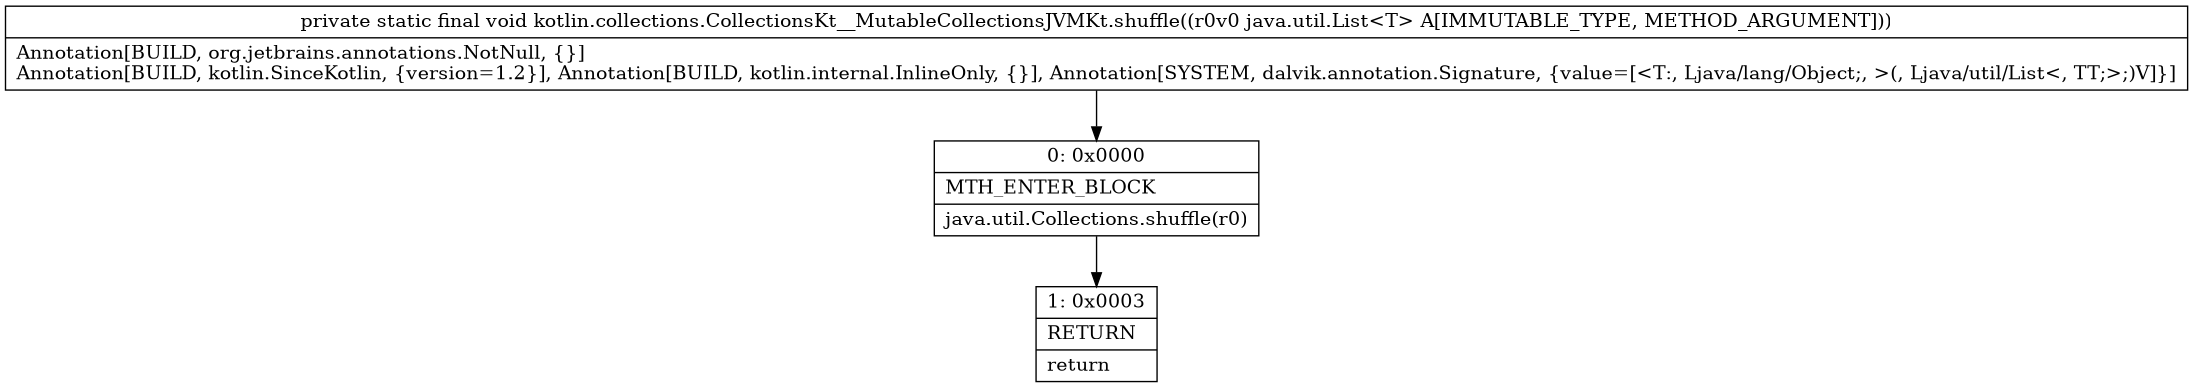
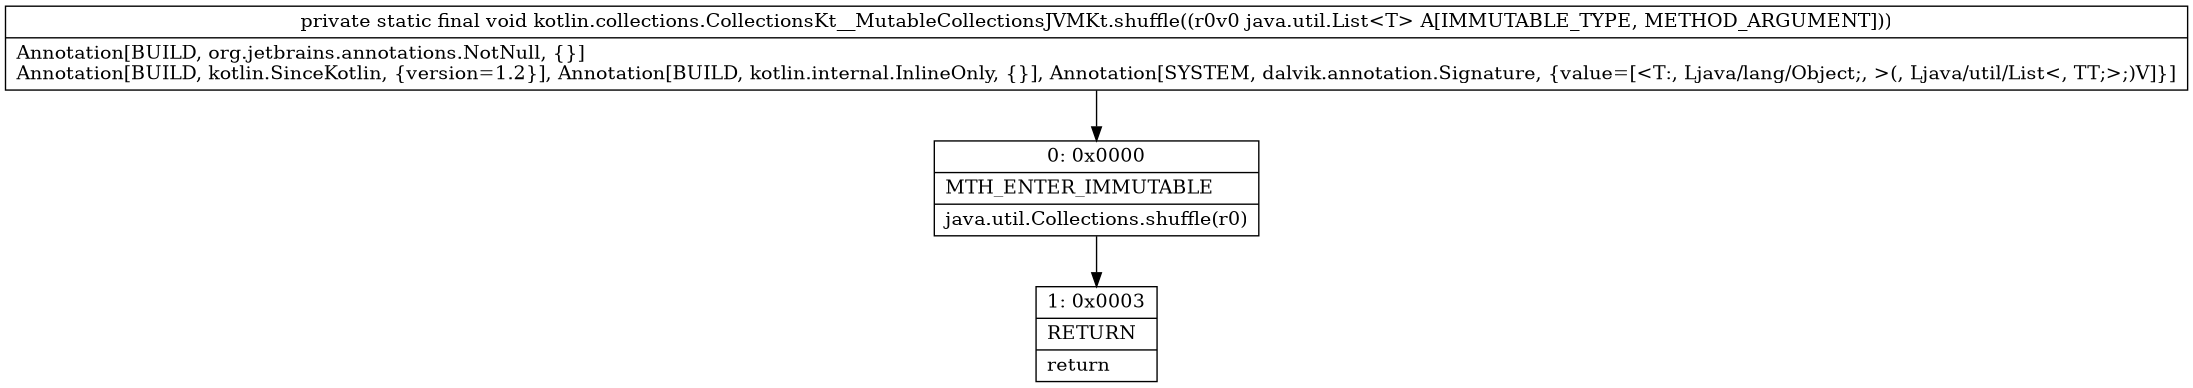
node "0: 0x0000": text "MTH_ENTER_BLOCK" -> "MTH_ENTER_IMMUTABLE"
